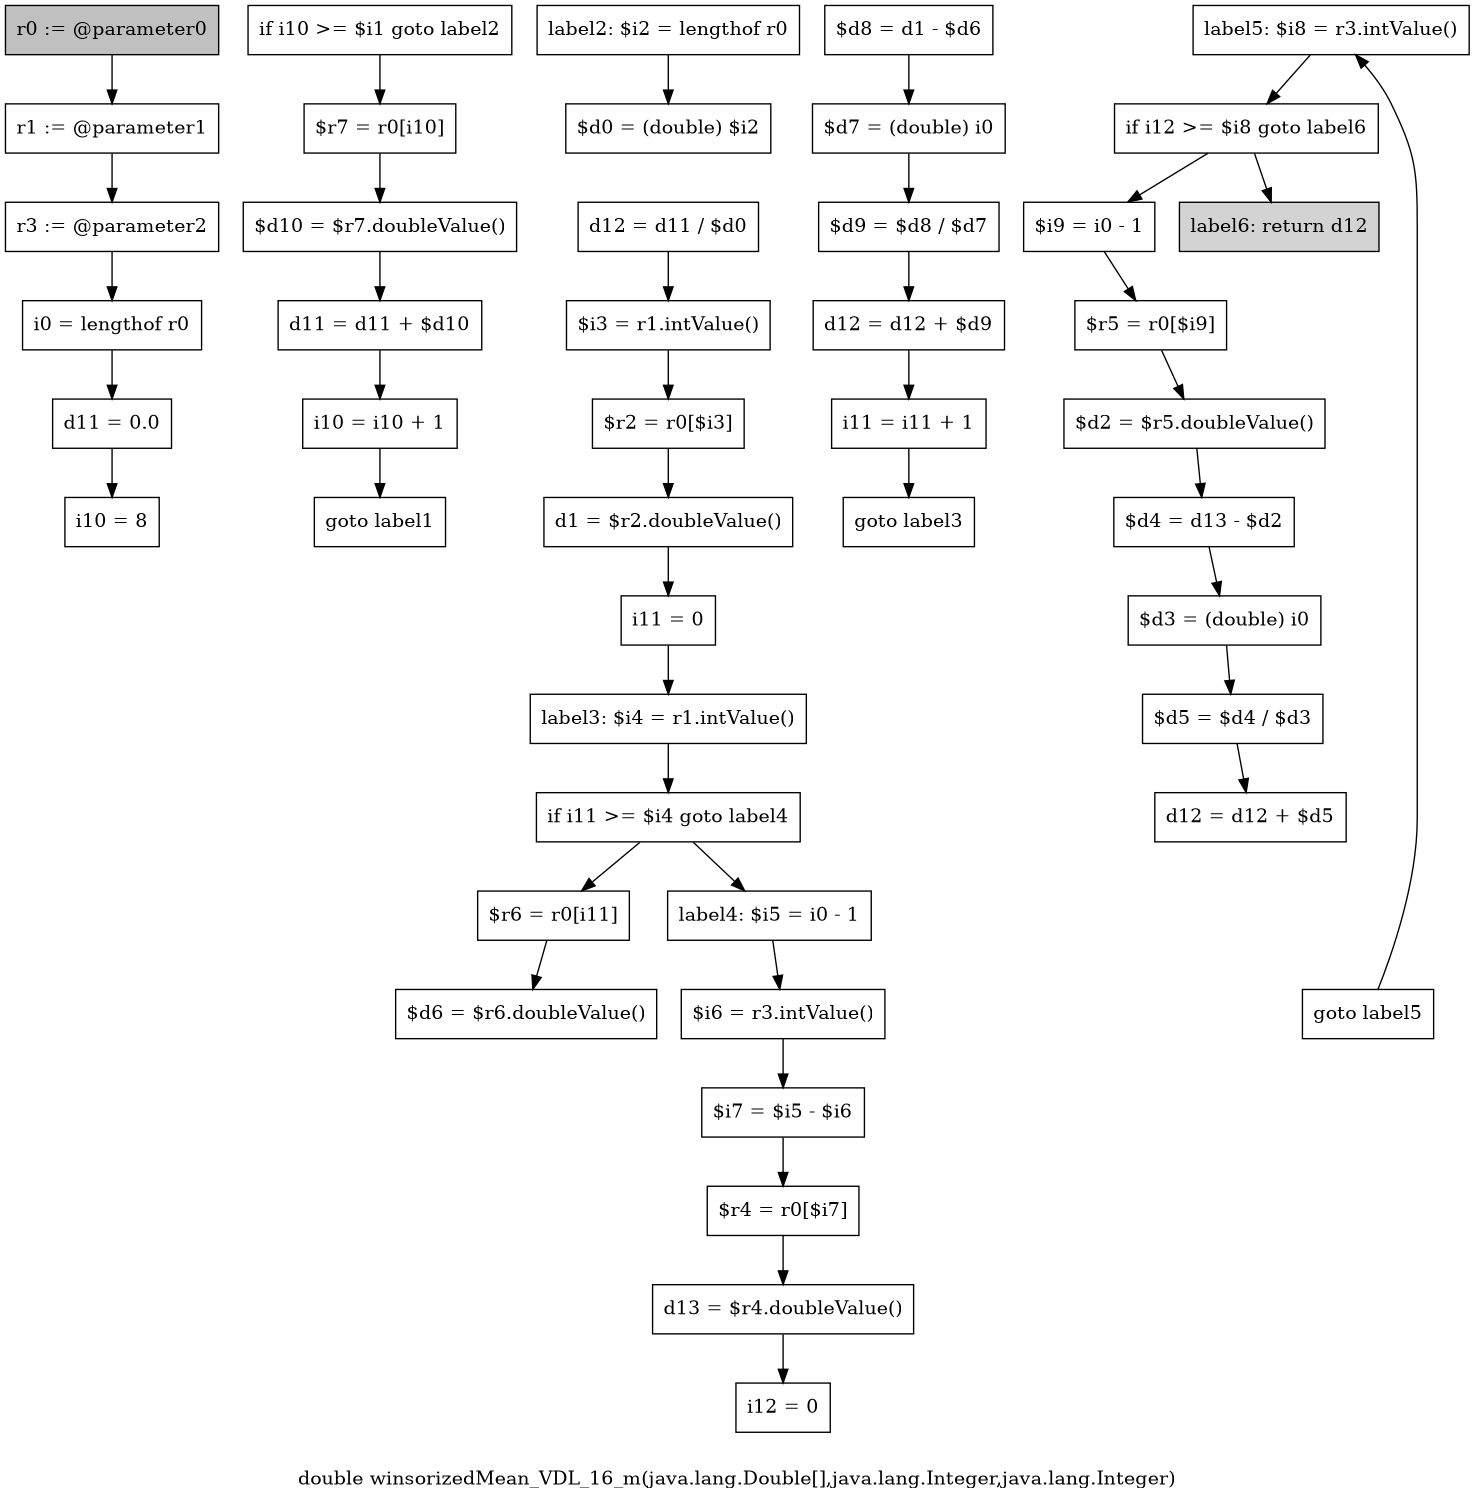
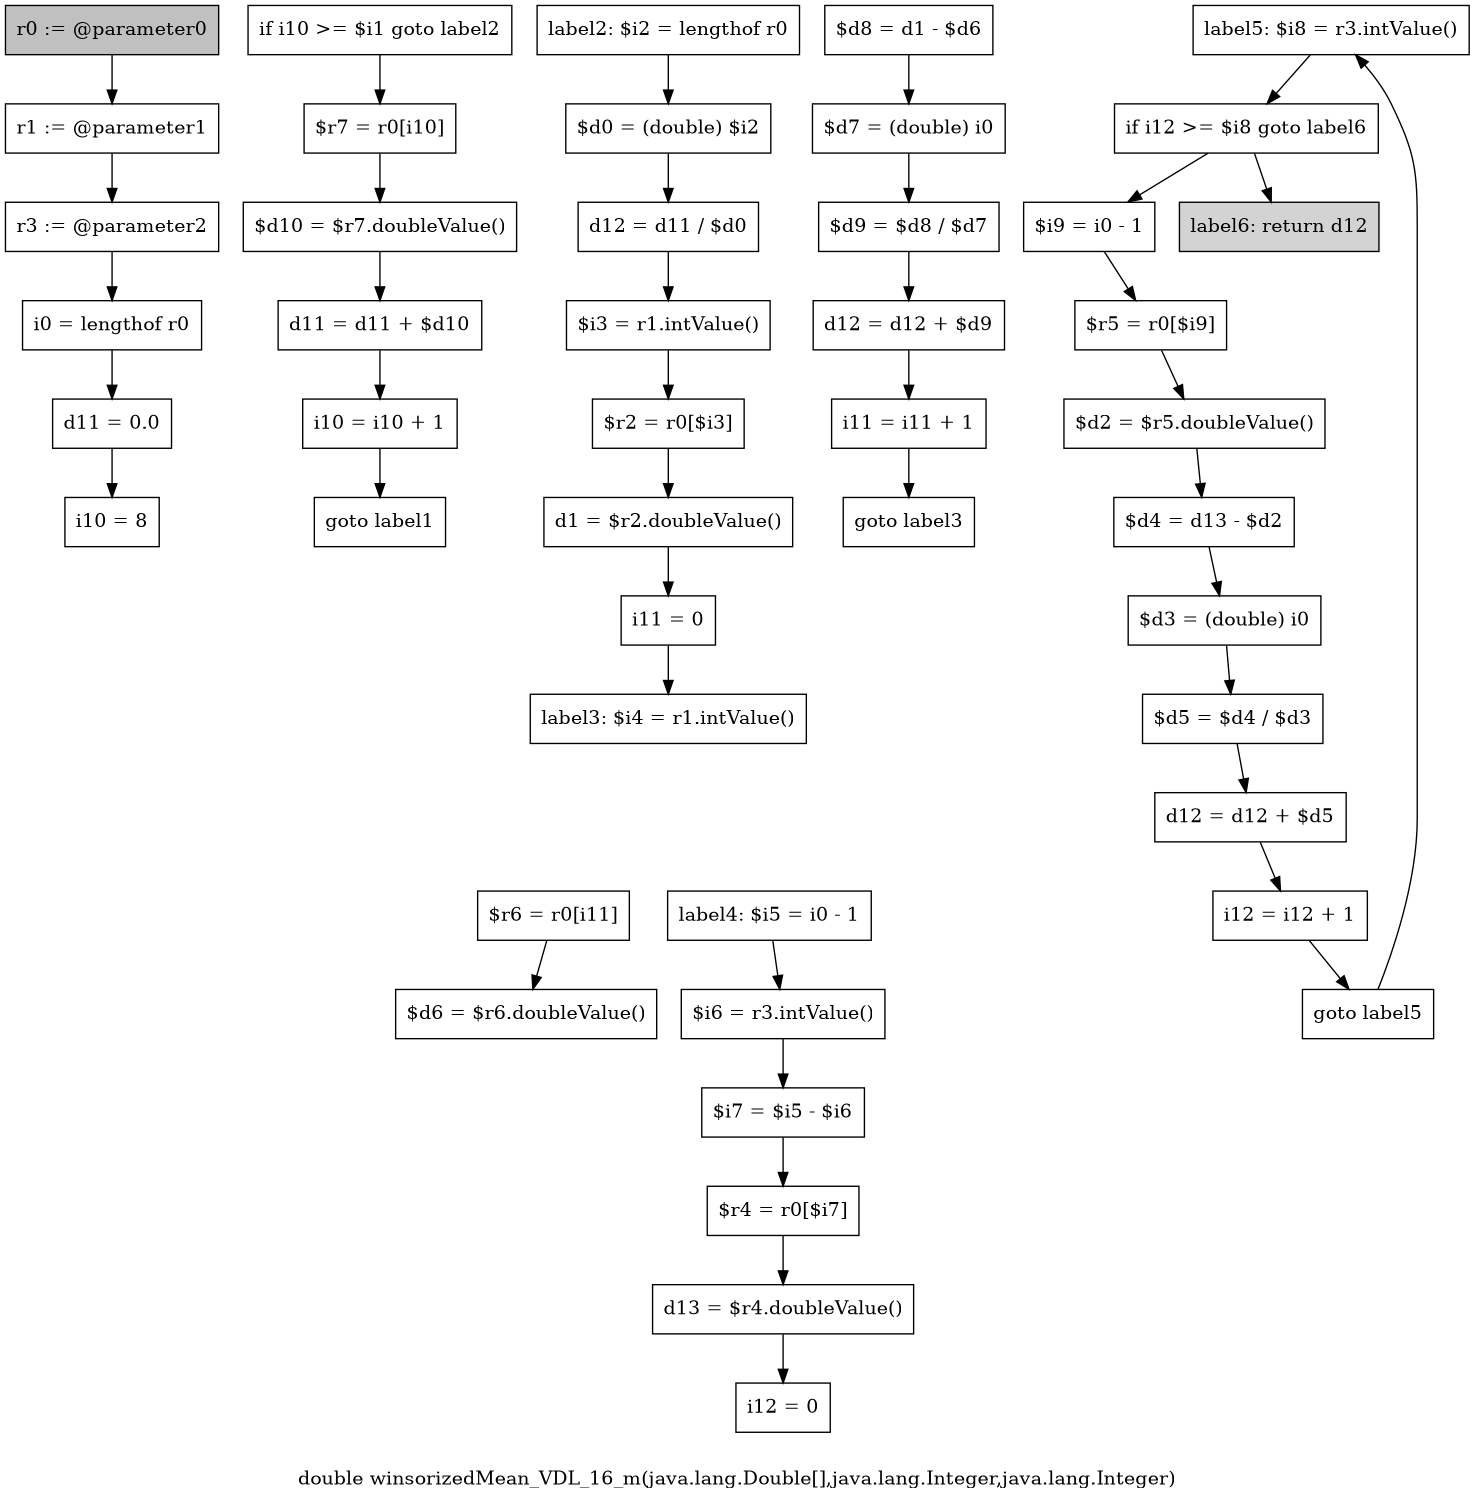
edge "$d0 = (double) $i2" -> "d12 = d11 / $d0": added
node "if i11 >= $i4 goto label4": removed
node "i12 = i12 + 1": added
